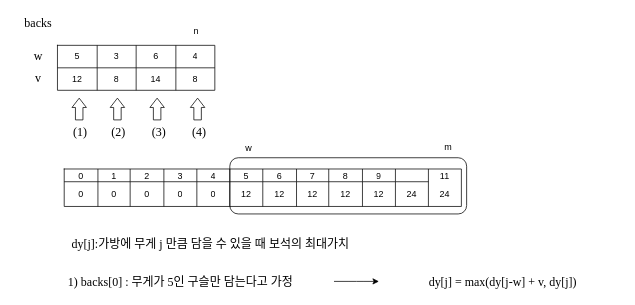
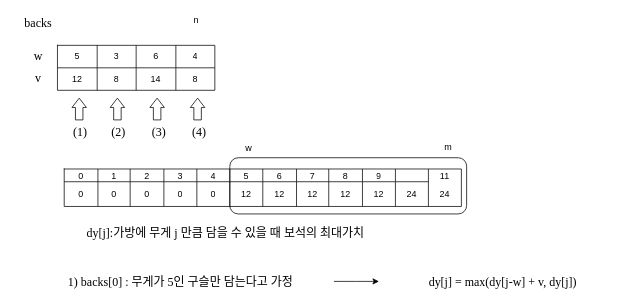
node "n": moved (196, 32) -> (196, 21)
node "dy[j]:가방에 무게 j 만큼 담을 수 있을 때 보석의 최대가치": moved (210, 244) -> (225, 233)
